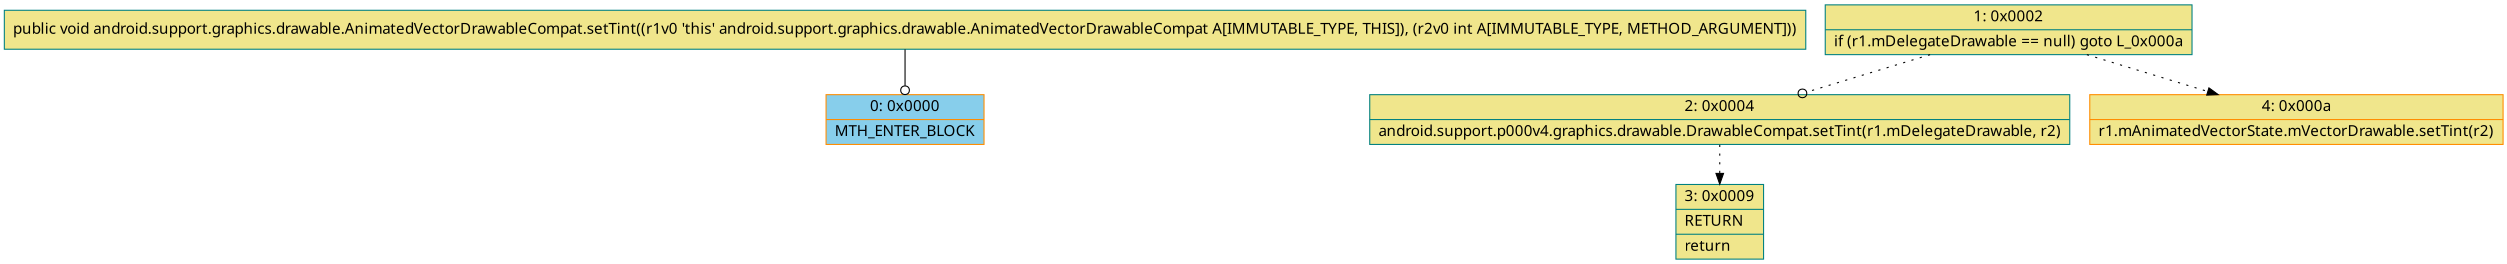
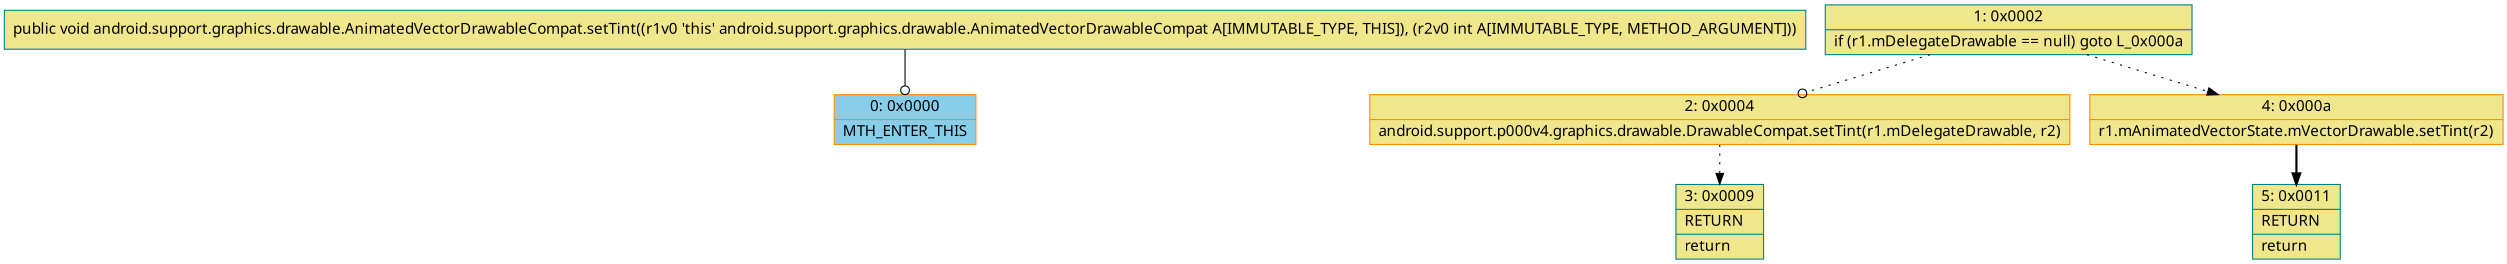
node "2: 0x0004": color teal -> darkorange
node "0: 0x0000": text "MTH_ENTER_BLOCK" -> "MTH_ENTER_THIS"
node "5: 0x0011": added
